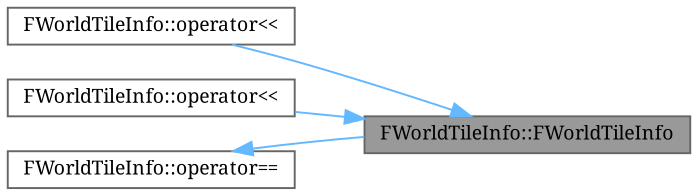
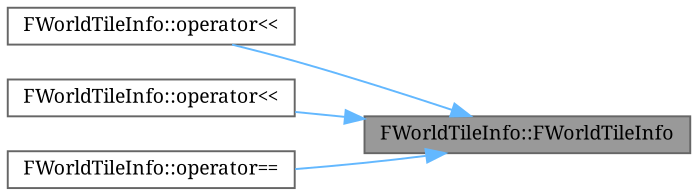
edge "FWorldTileInfo::FWorldTileInfo" -> "FWorldTileInfo::operator==": reversed
